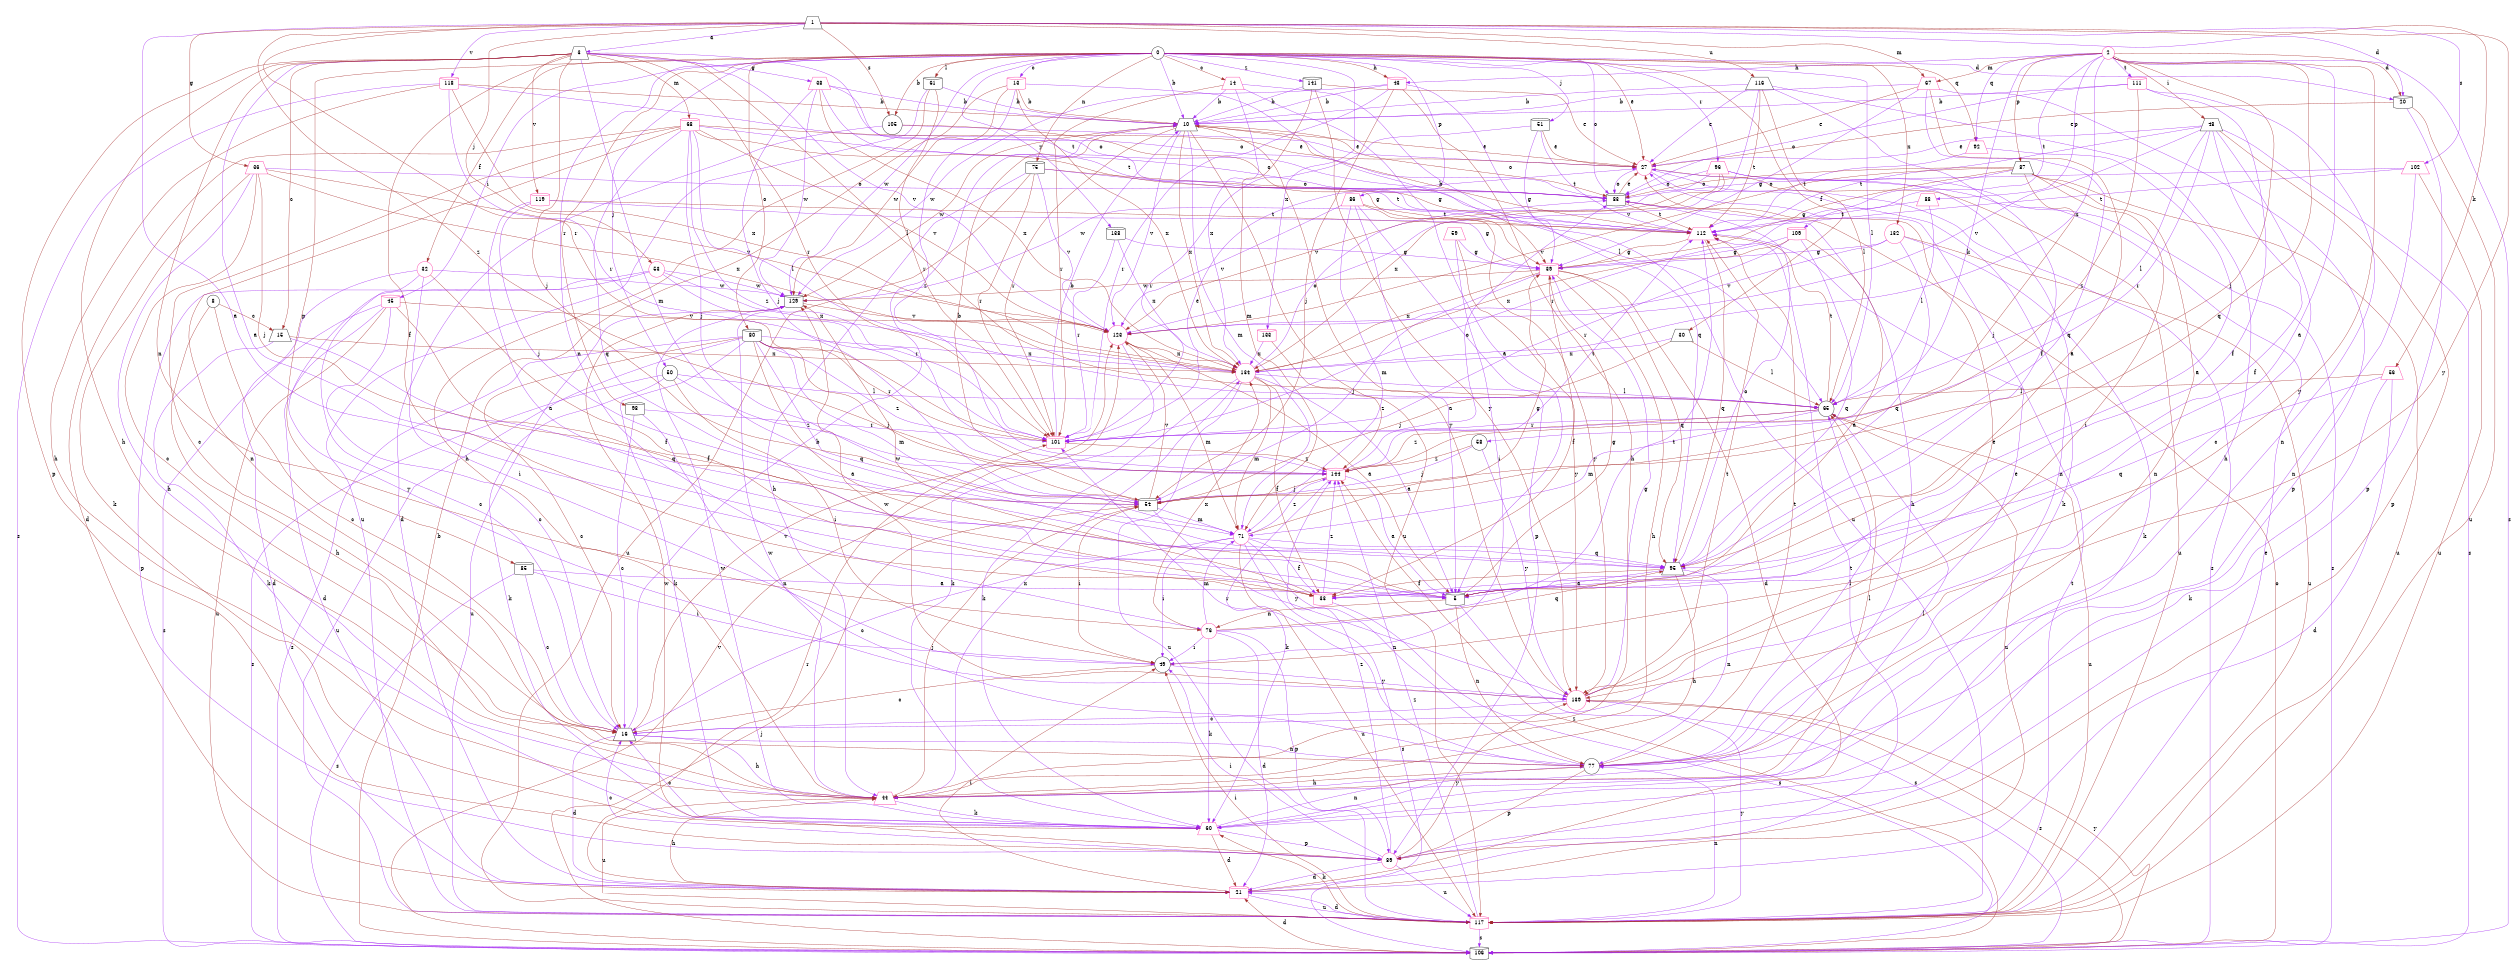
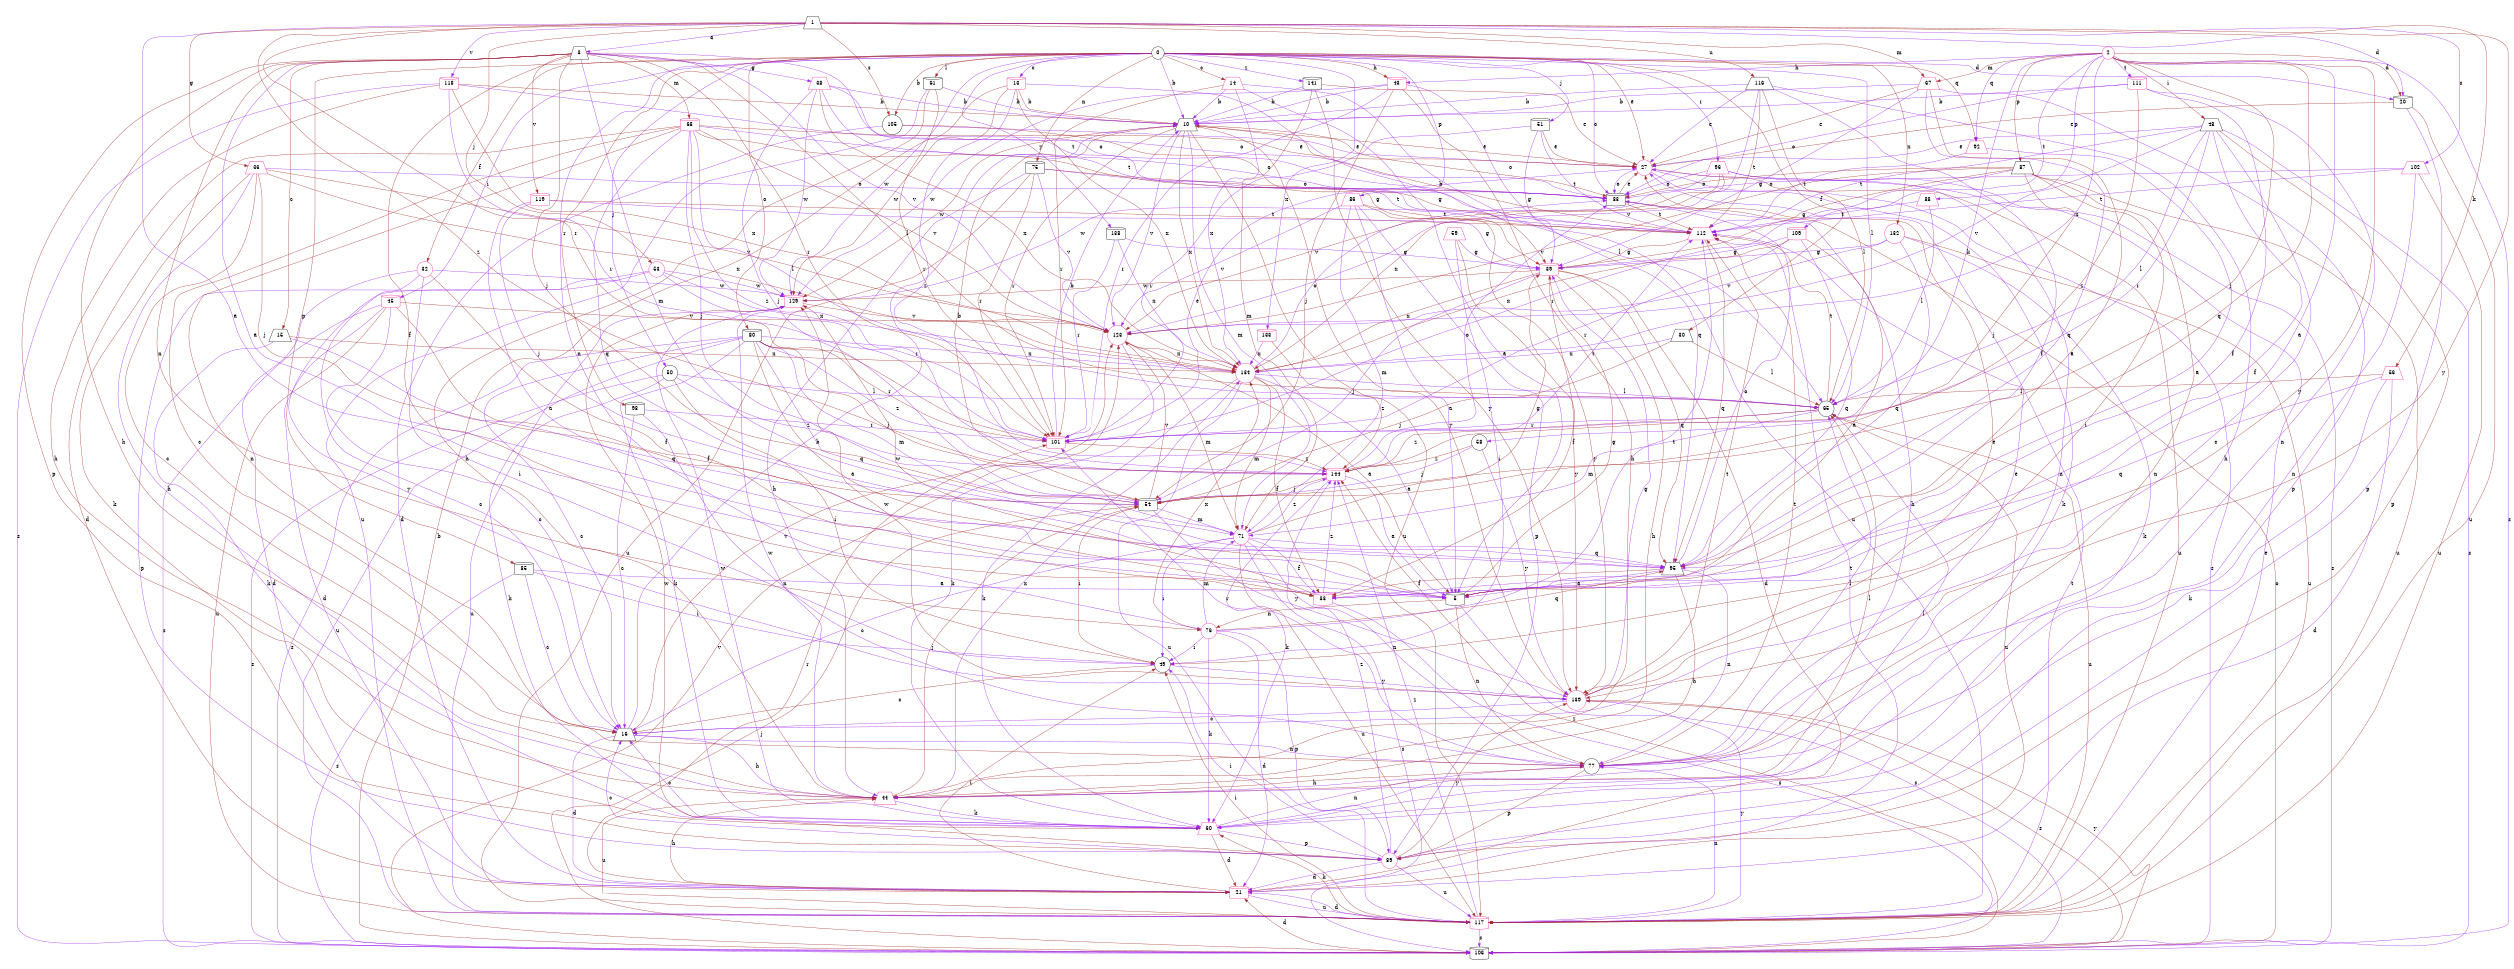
node "8": removed
node "129": color black -> deeppink
edge "80" -> "16": color brown -> purple
